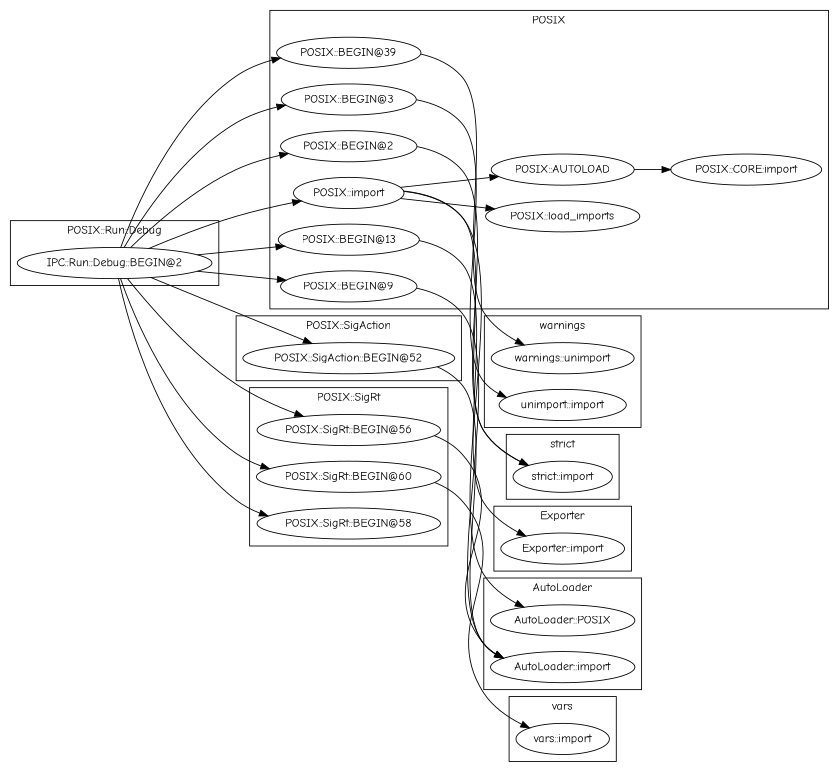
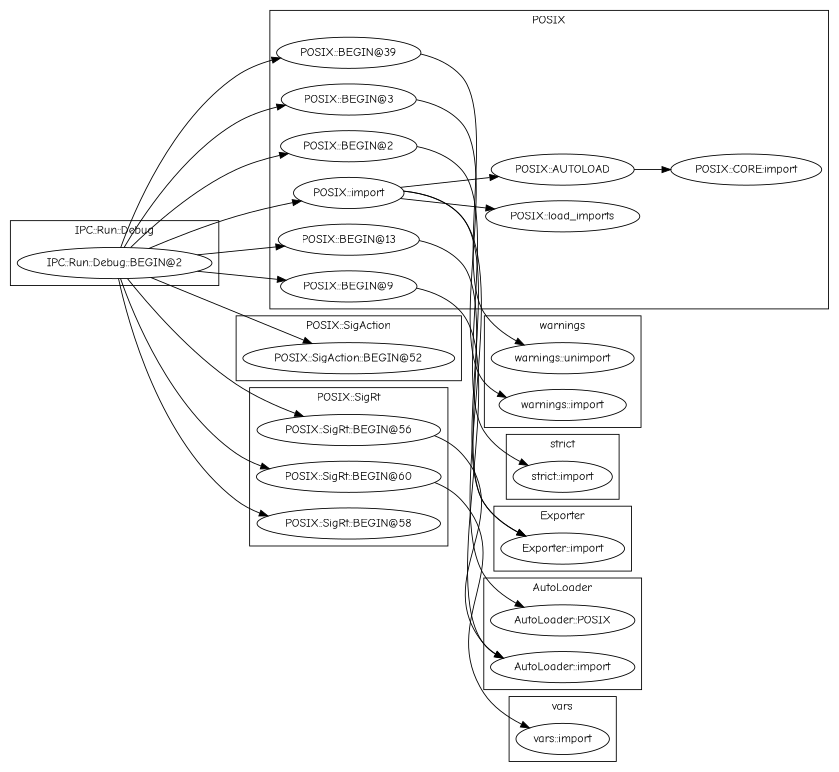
cluster "POSIX::Run::Debug": label "POSIX::Run::Debug" -> "IPC::Run::Debug"
edge "POSIX::import" -> "strict::import": now "POSIX::import" -> "Exporter::import"
node "unimport::import": label "unimport::import" -> "warnings::import"
edge "POSIX::SigAction::BEGIN@52" -> "AutoLoader::import": removed
